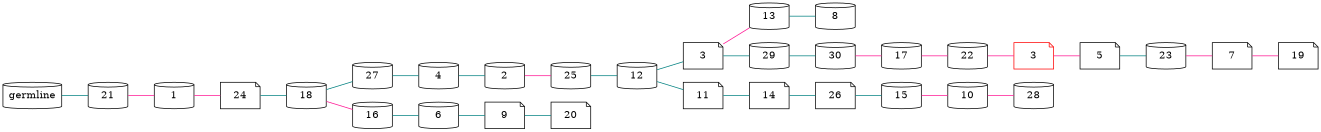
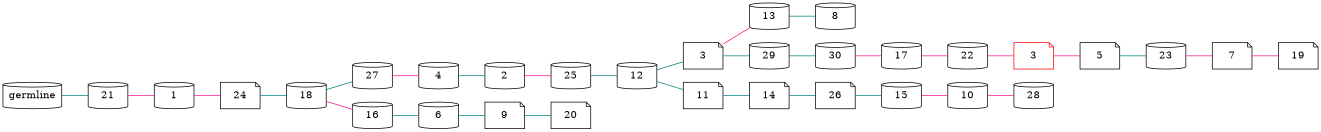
edge "27" -- "4": color teal -> deeppink
